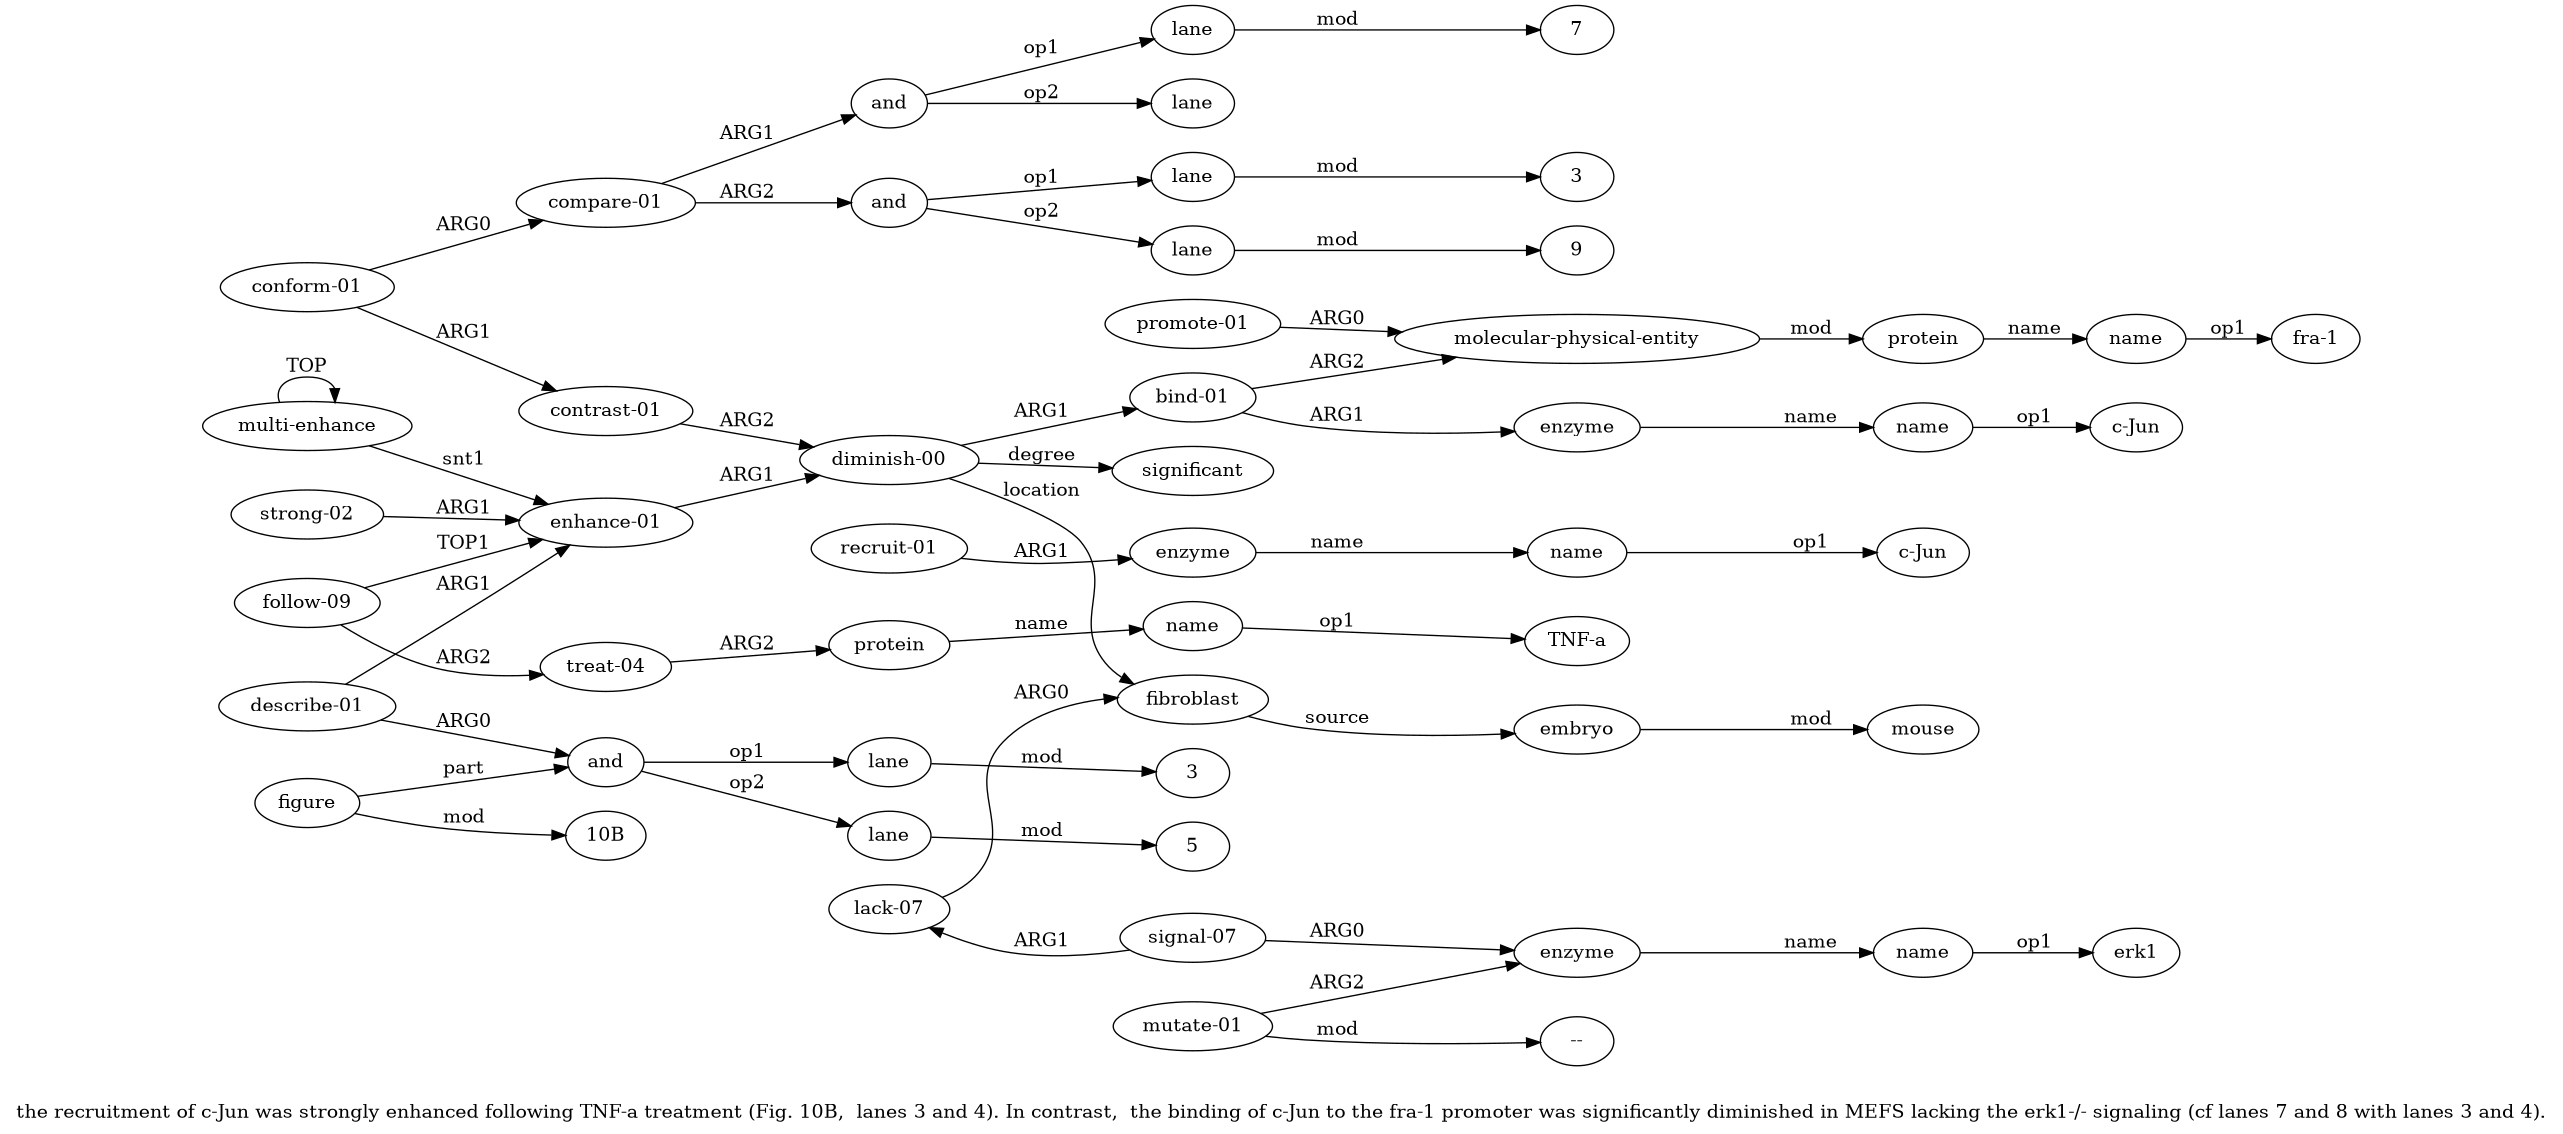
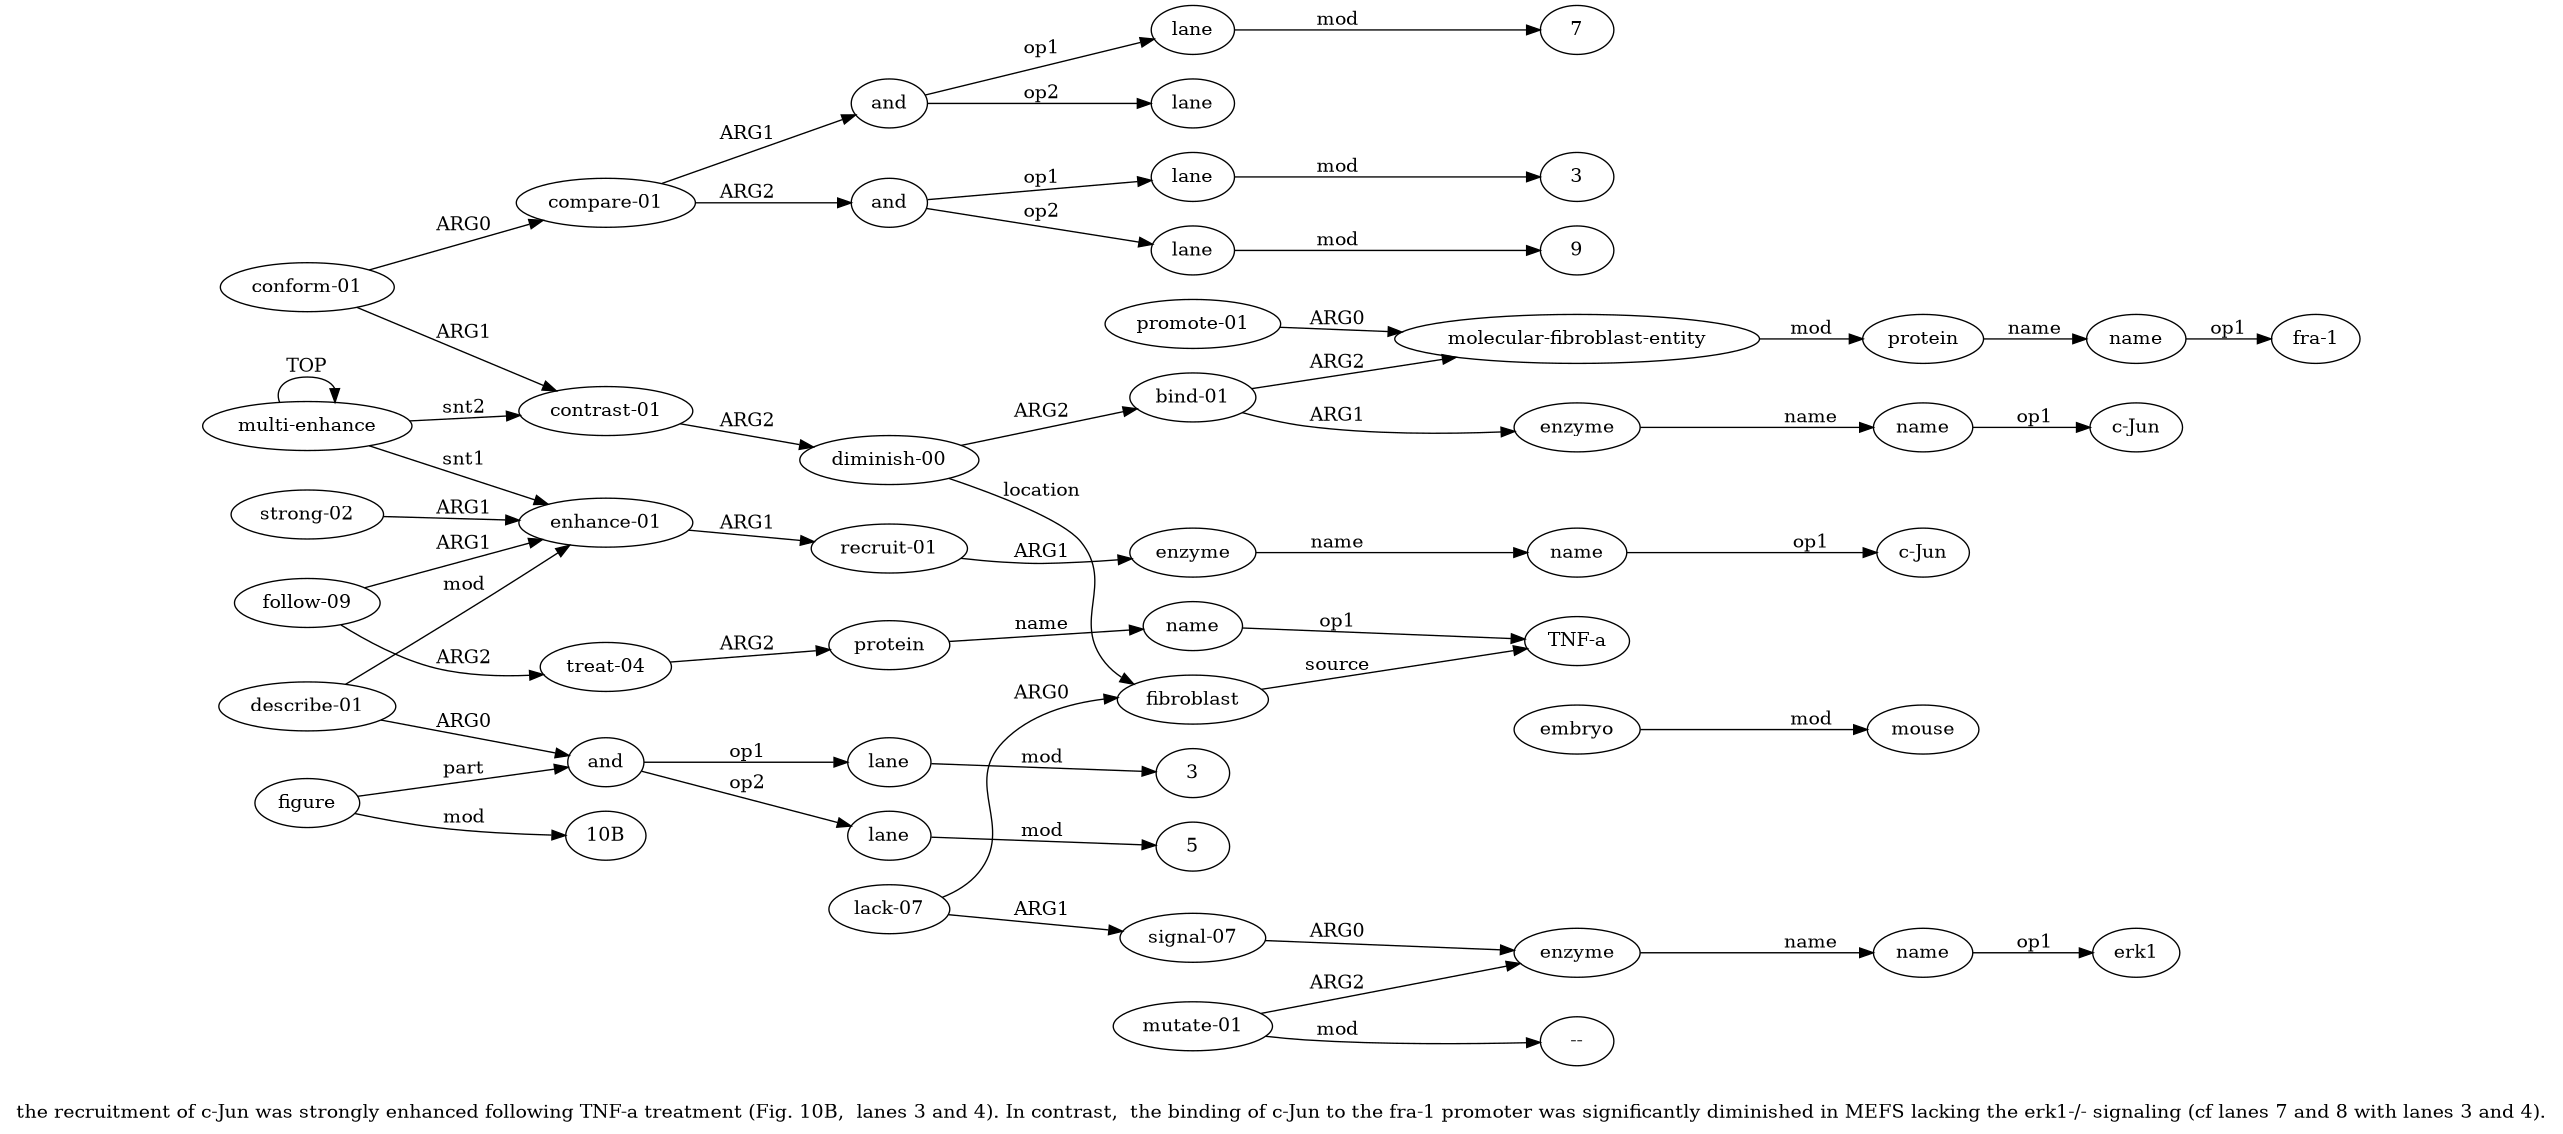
node "molecular-physical-entity": label "molecular-physical-entity" -> "molecular-fibroblast-entity"
edge "diminish-00" -> "bind-01": label "ARG1" -> "ARG2"
edge "multi-enhance" -> "contrast-01": added, label "snt2"
node "significant": removed
edge "enhance-01" -> "diminish-00": now "enhance-01" -> "recruit-01"
edge "follow-09" -> "enhance-01": label "TOP1" -> "ARG1"
edge "describe-01" -> "enhance-01": label "ARG1" -> "mod"
edge "fibroblast" -> "embryo": now "fibroblast" -> "TNF-a"
edge "signal-07" -> "lack-07": reversed
